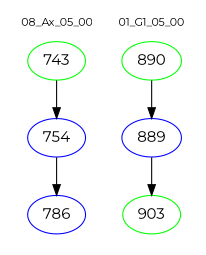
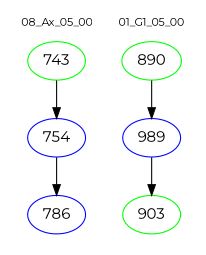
node "889": label "889" -> "989"
